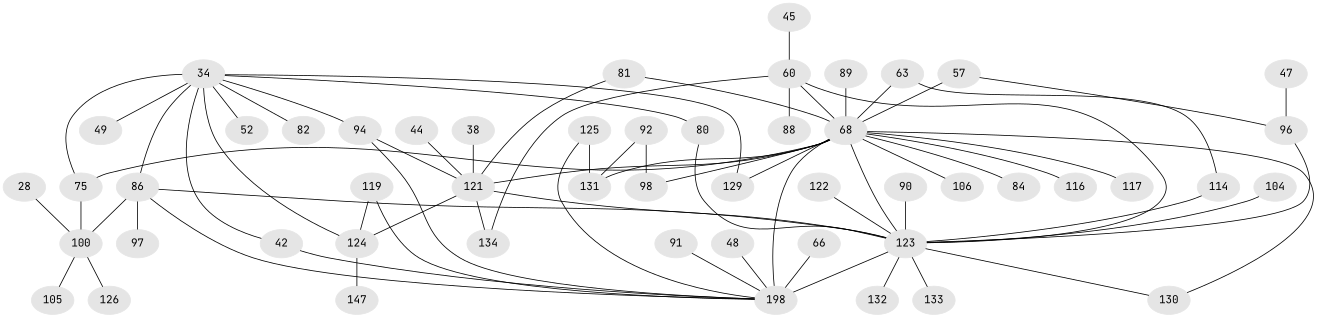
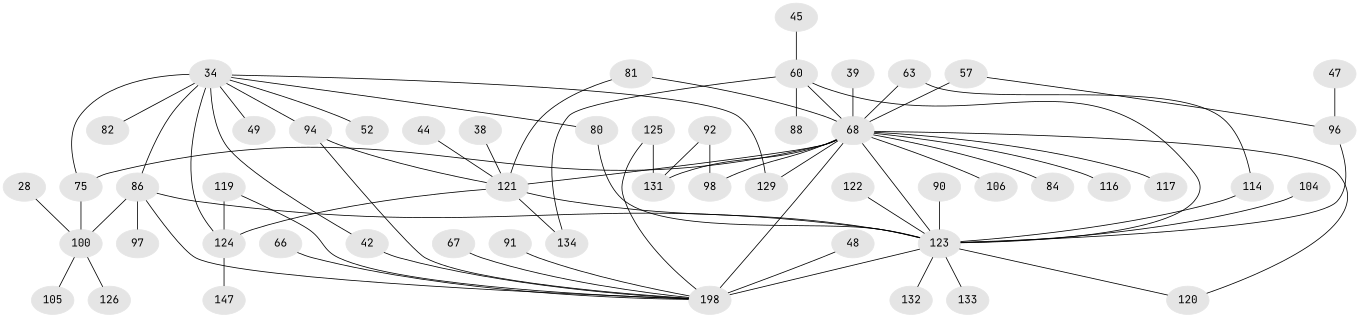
node "89": label "89" -> "39"
node "67": added
node "130": label "130" -> "120"
